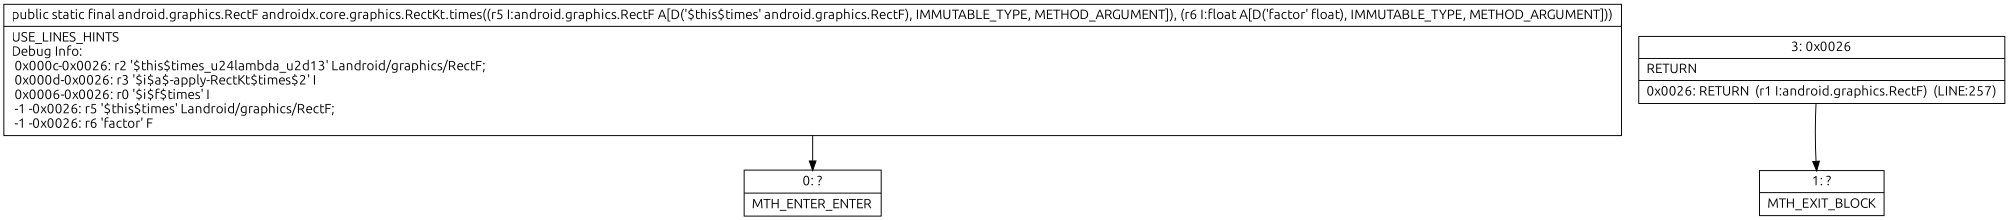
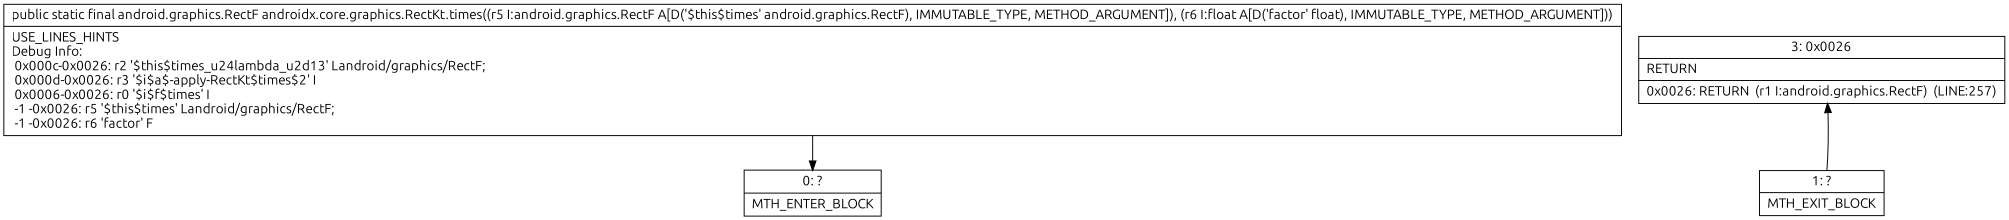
edge "3: 0x0026" -> "1: ?": reversed
node "0: ?": text "MTH_ENTER_ENTER" -> "MTH_ENTER_BLOCK"
